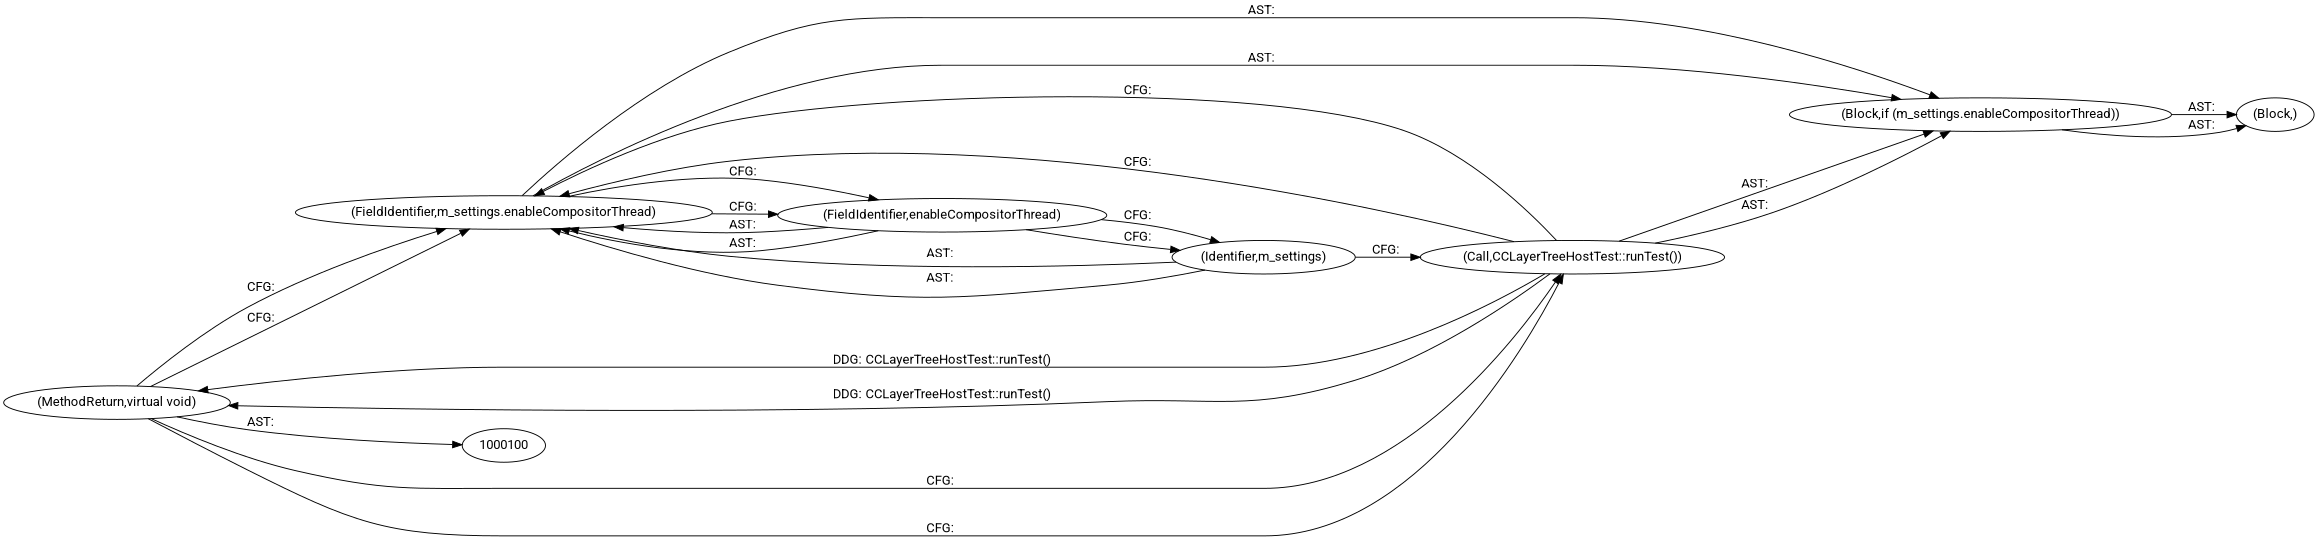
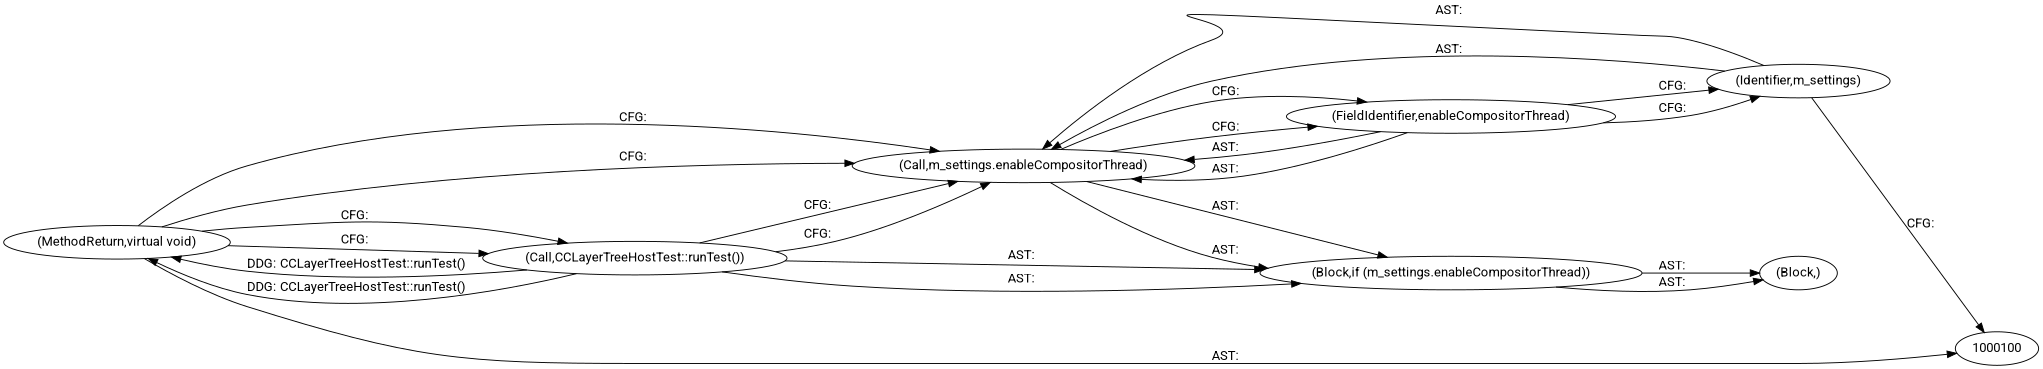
node "(FieldIdentifier,m_settings.enableCompositorThread)": label "(FieldIdentifier,m_settings.enableCompositorThread)" -> "(Call,m_settings.enableCompositorThread)"
edge "(Identifier,m_settings)" -> "(Call,CCLayerTreeHostTest::runTest())": now "(Identifier,m_settings)" -> "1000100"
